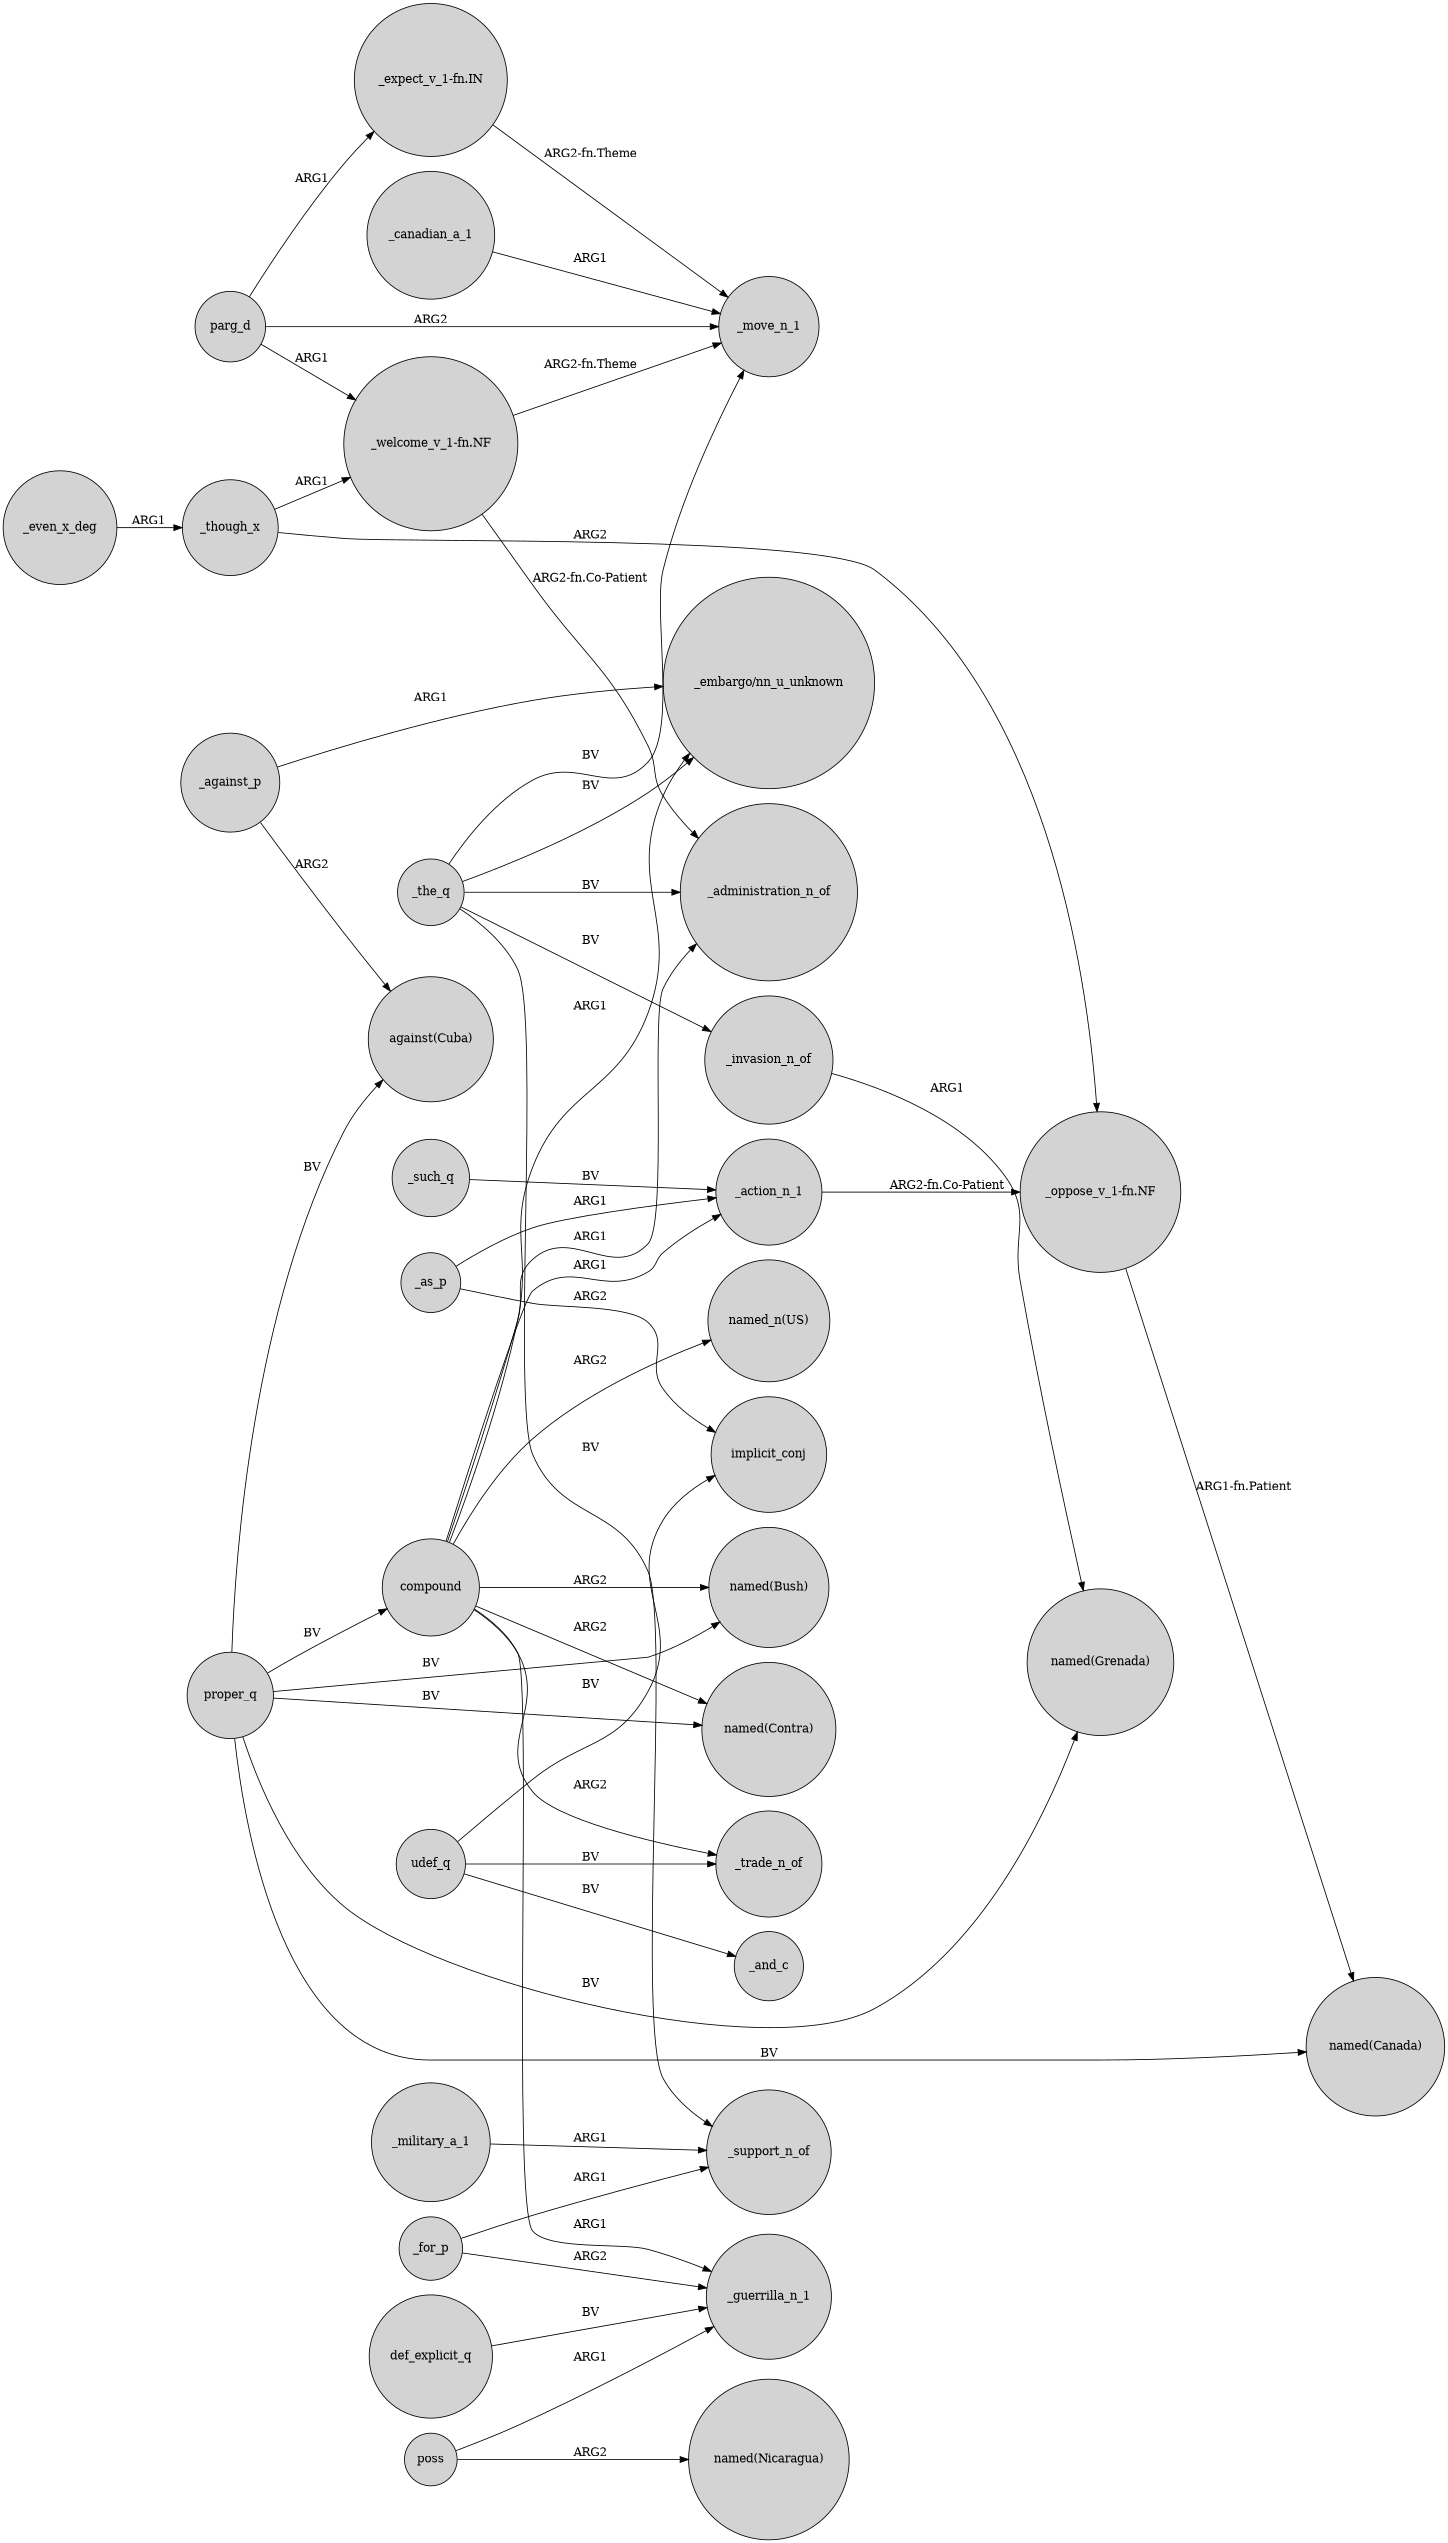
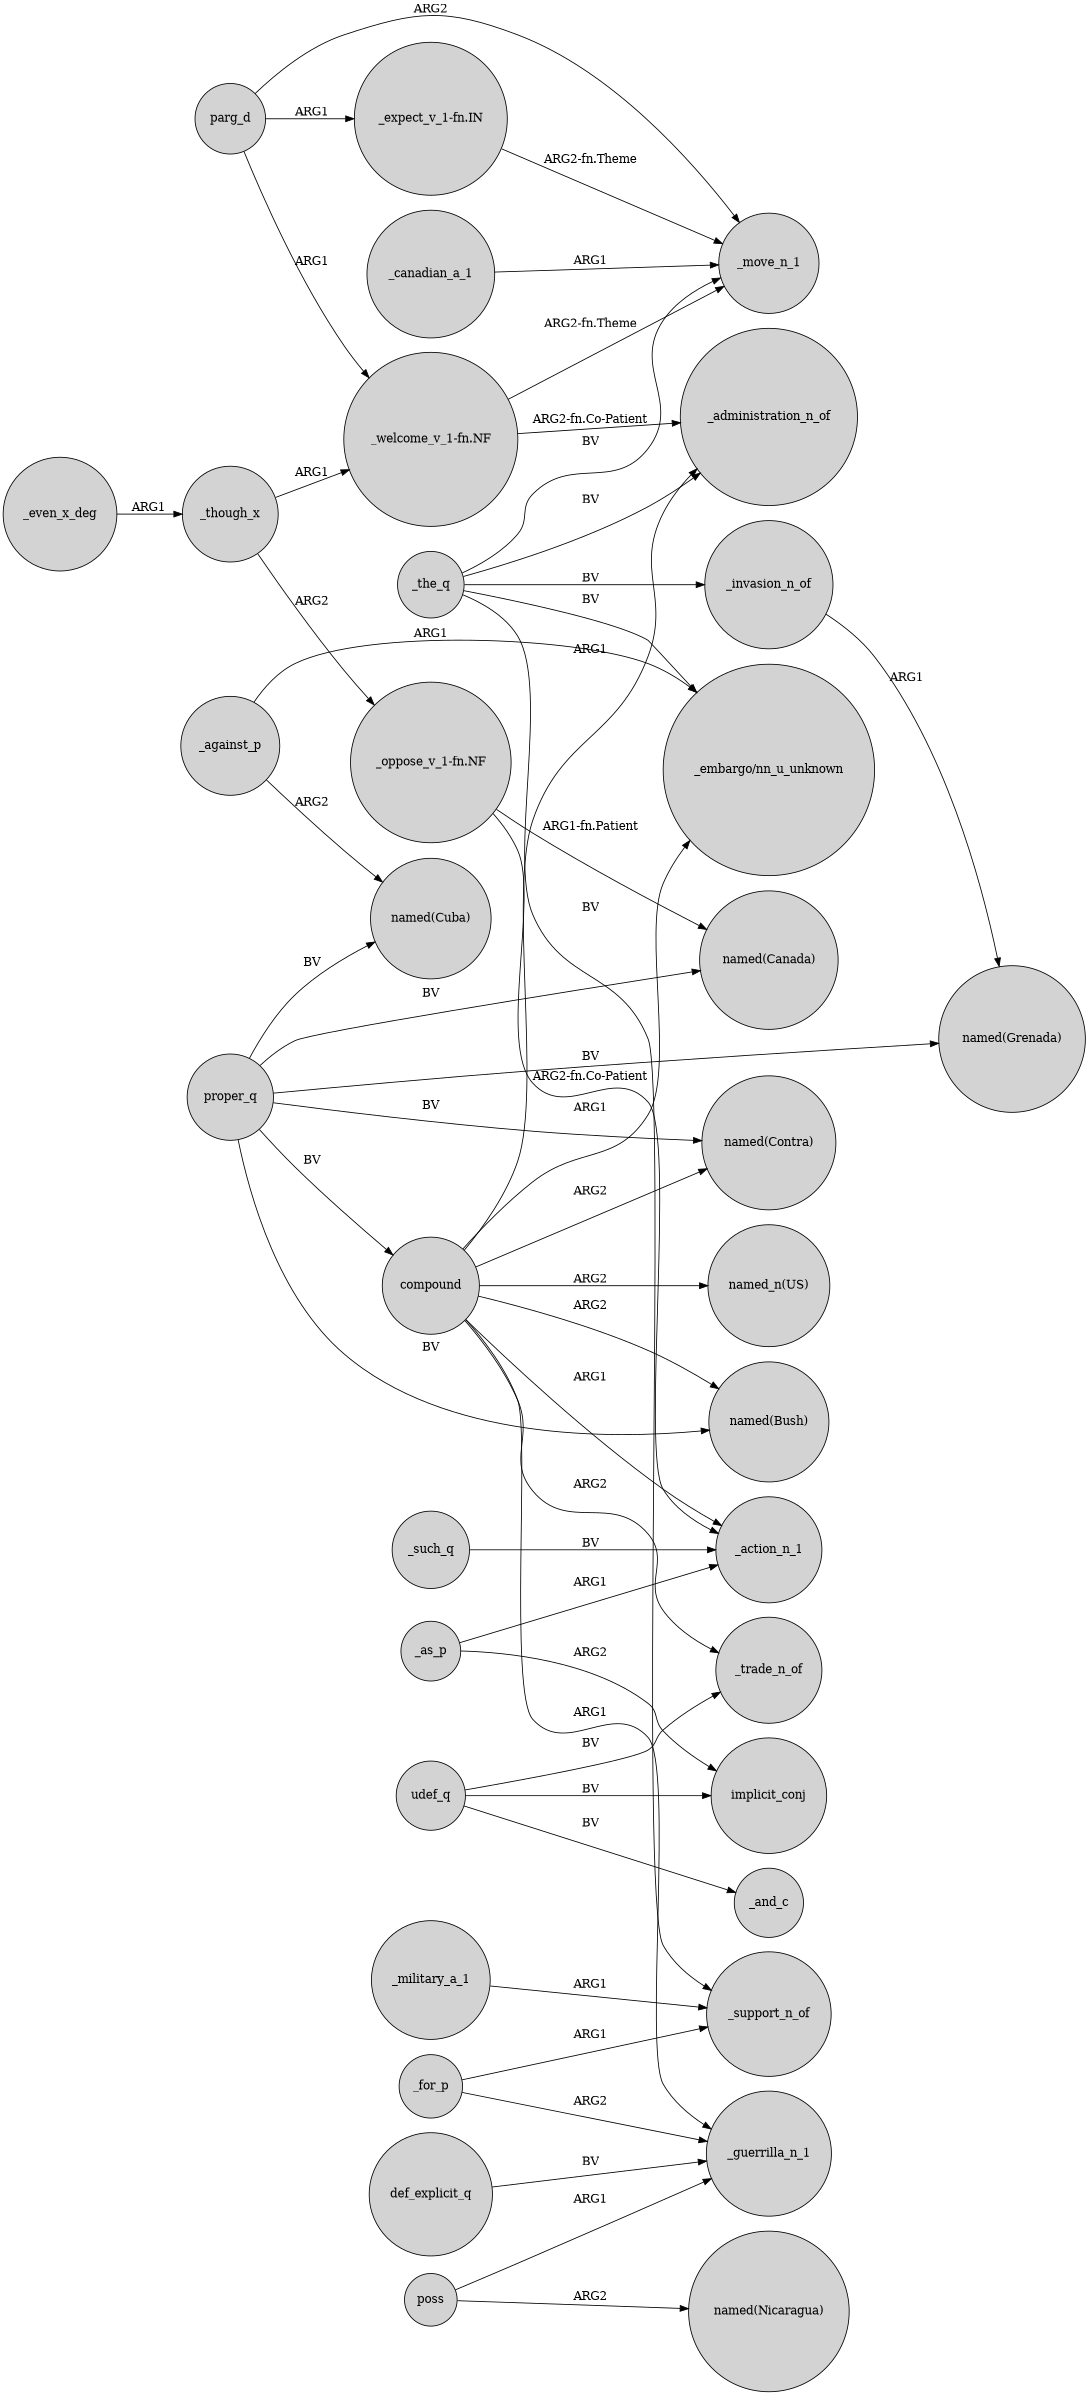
node "against(Cuba)": label "against(Cuba)" -> "named(Cuba)"
edge "_action_n_1" -> "_oppose_v_1-fn.NF": reversed
